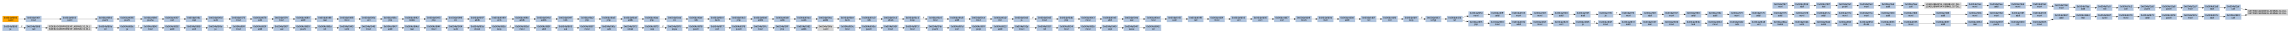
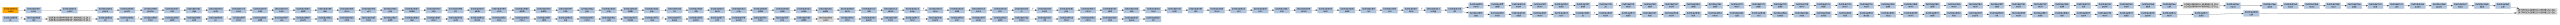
edge "0x004a1195 movl" -> "0x004a1197 movl": added
